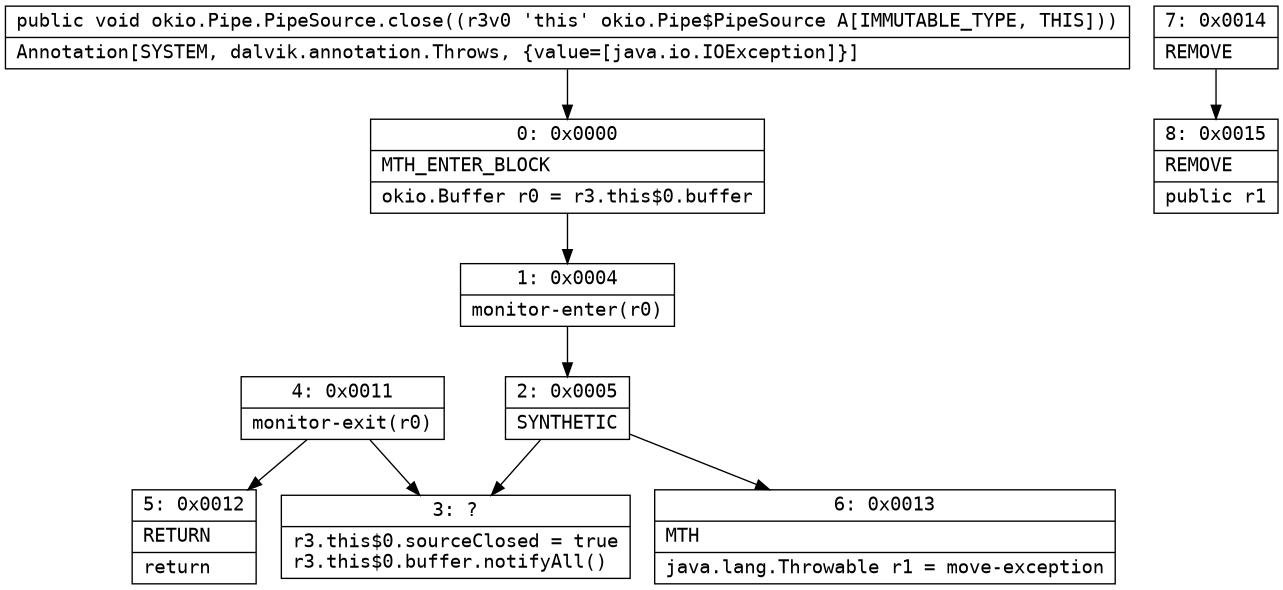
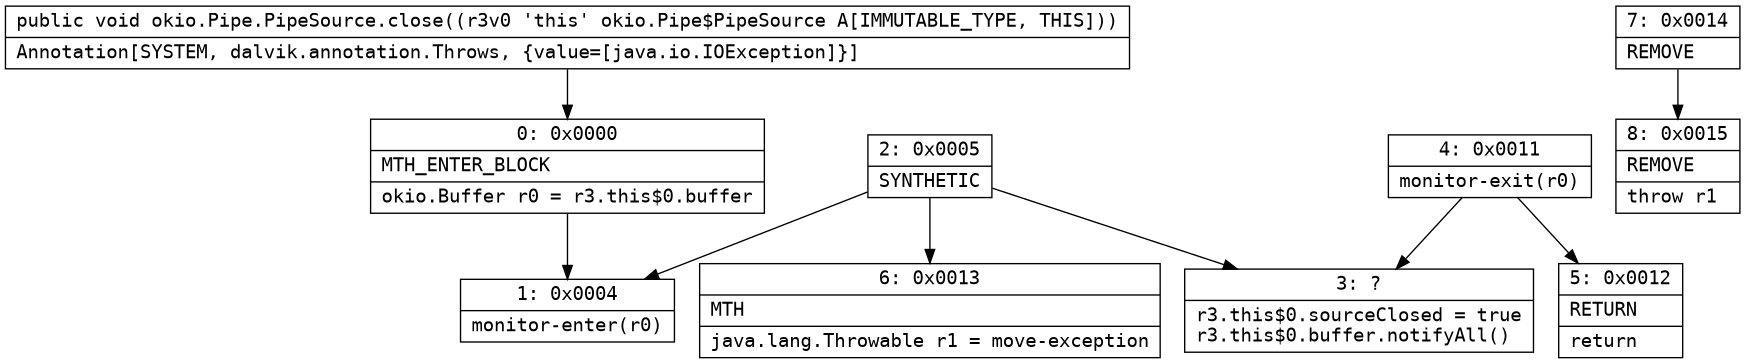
node "8: 0x0015": text "public r1" -> "throw r1"
edge "1: 0x0004" -> "2: 0x0005": reversed
